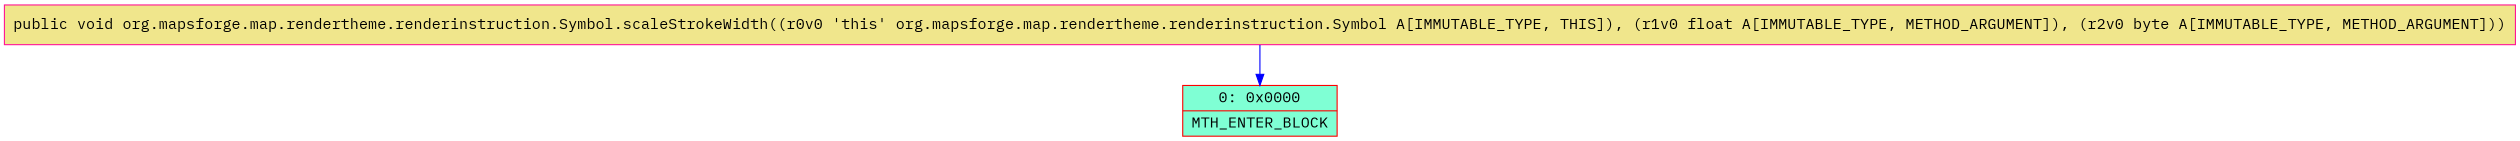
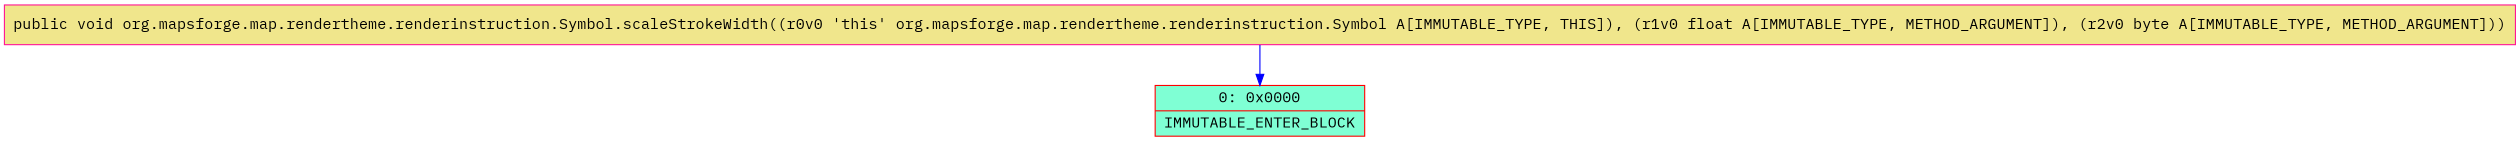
node "0: 0x0000": text "MTH_ENTER_BLOCK" -> "IMMUTABLE_ENTER_BLOCK"
